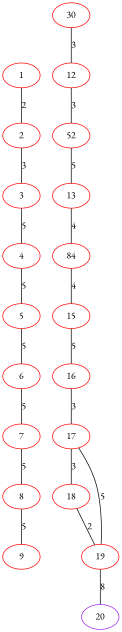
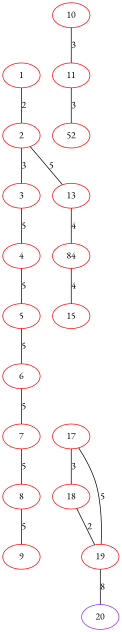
node "30": label "30" -> "10"
node "12": label "12" -> "11"
edge "52" -- "13": now "2" -- "13"
node "16": removed
